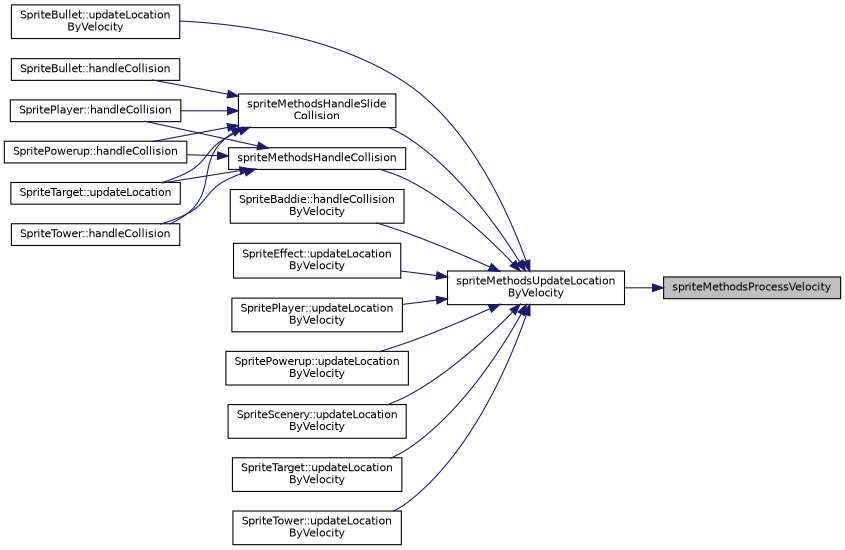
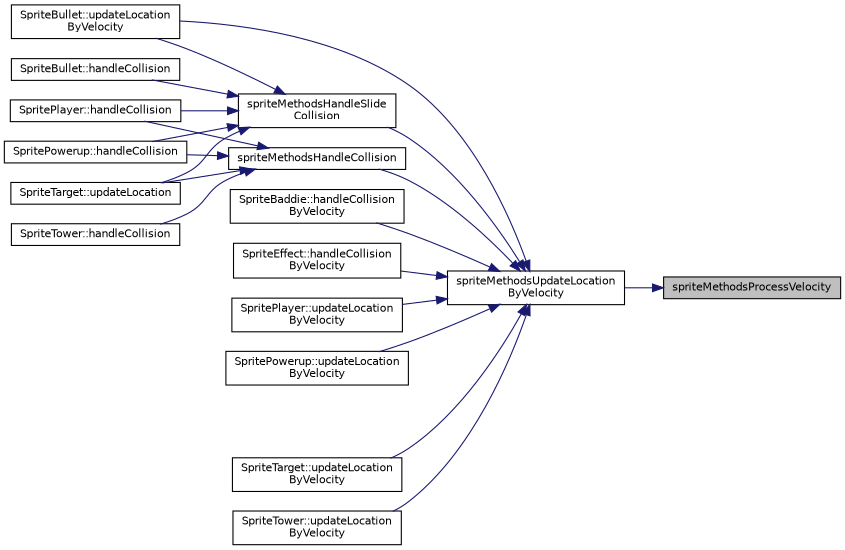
edge "SpriteTower::handleCollision" -> "spriteMethodsHandleSlide Collision": now "SpriteBullet::updateLocation ByVelocity" -> "spriteMethodsHandleSlide Collision"
node "SpriteEffect::updateLocation ByVelocity": label "SpriteEffect::updateLocation ByVelocity" -> "SpriteEffect::handleCollision ByVelocity"
node "SpriteScenery::updateLocation ByVelocity": removed
